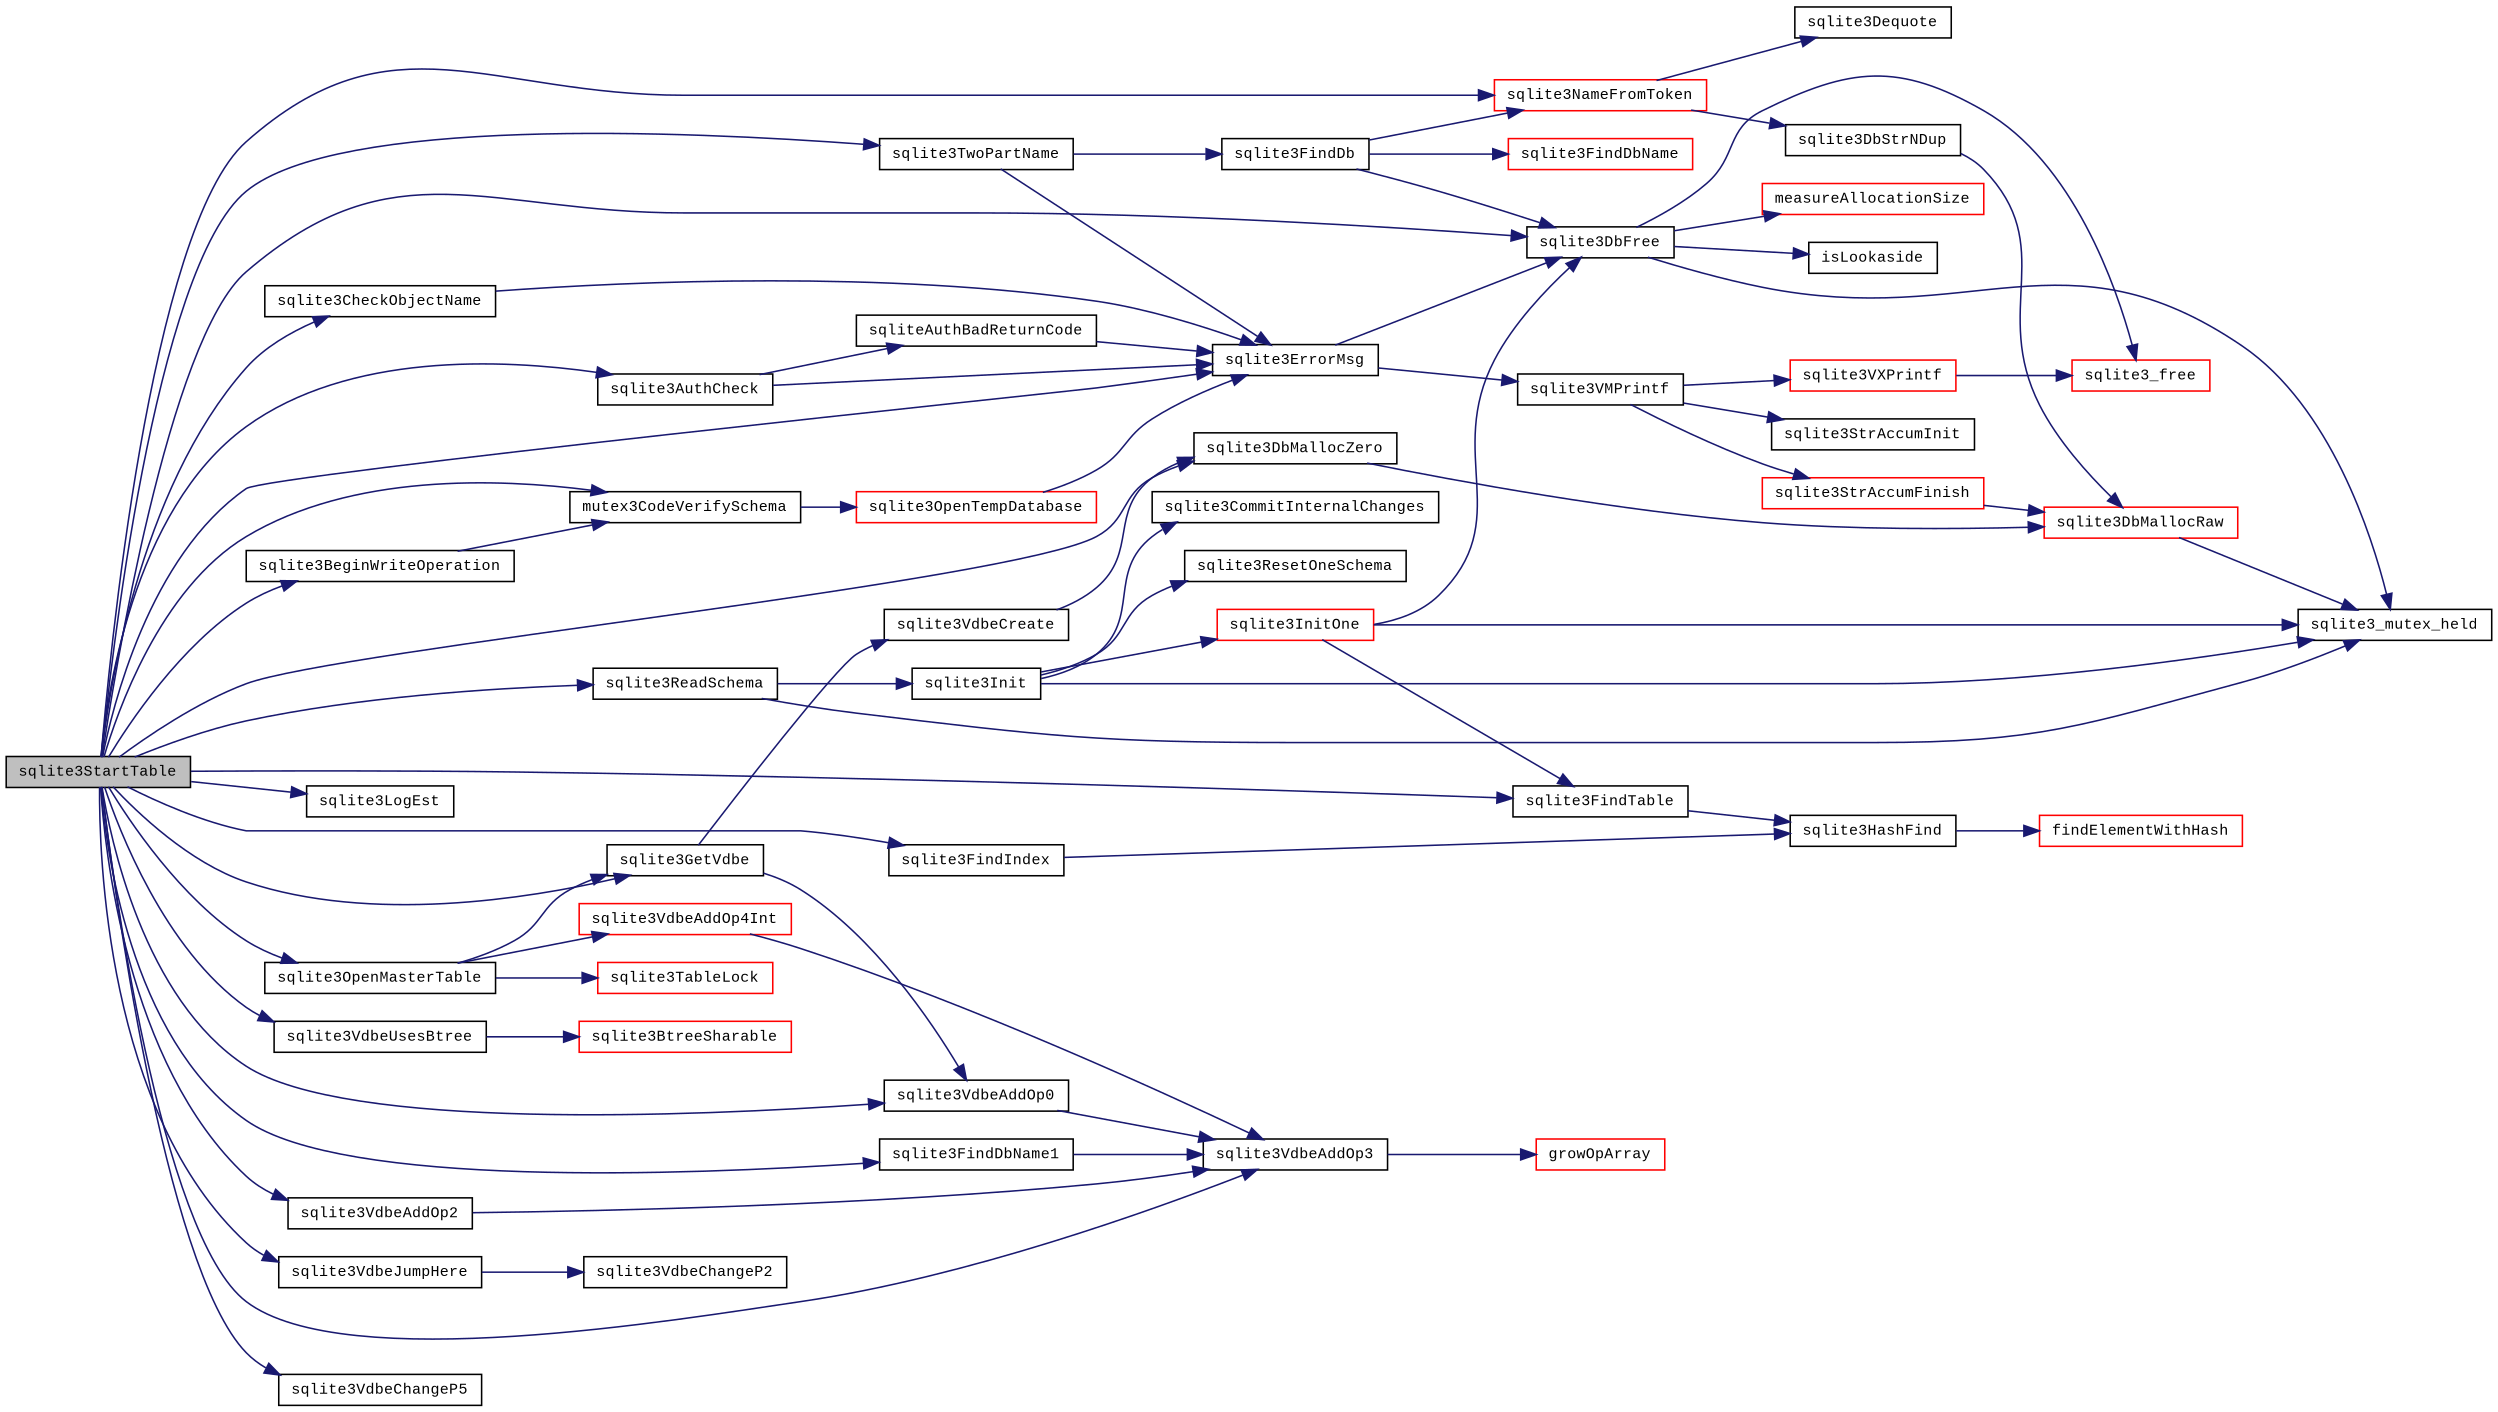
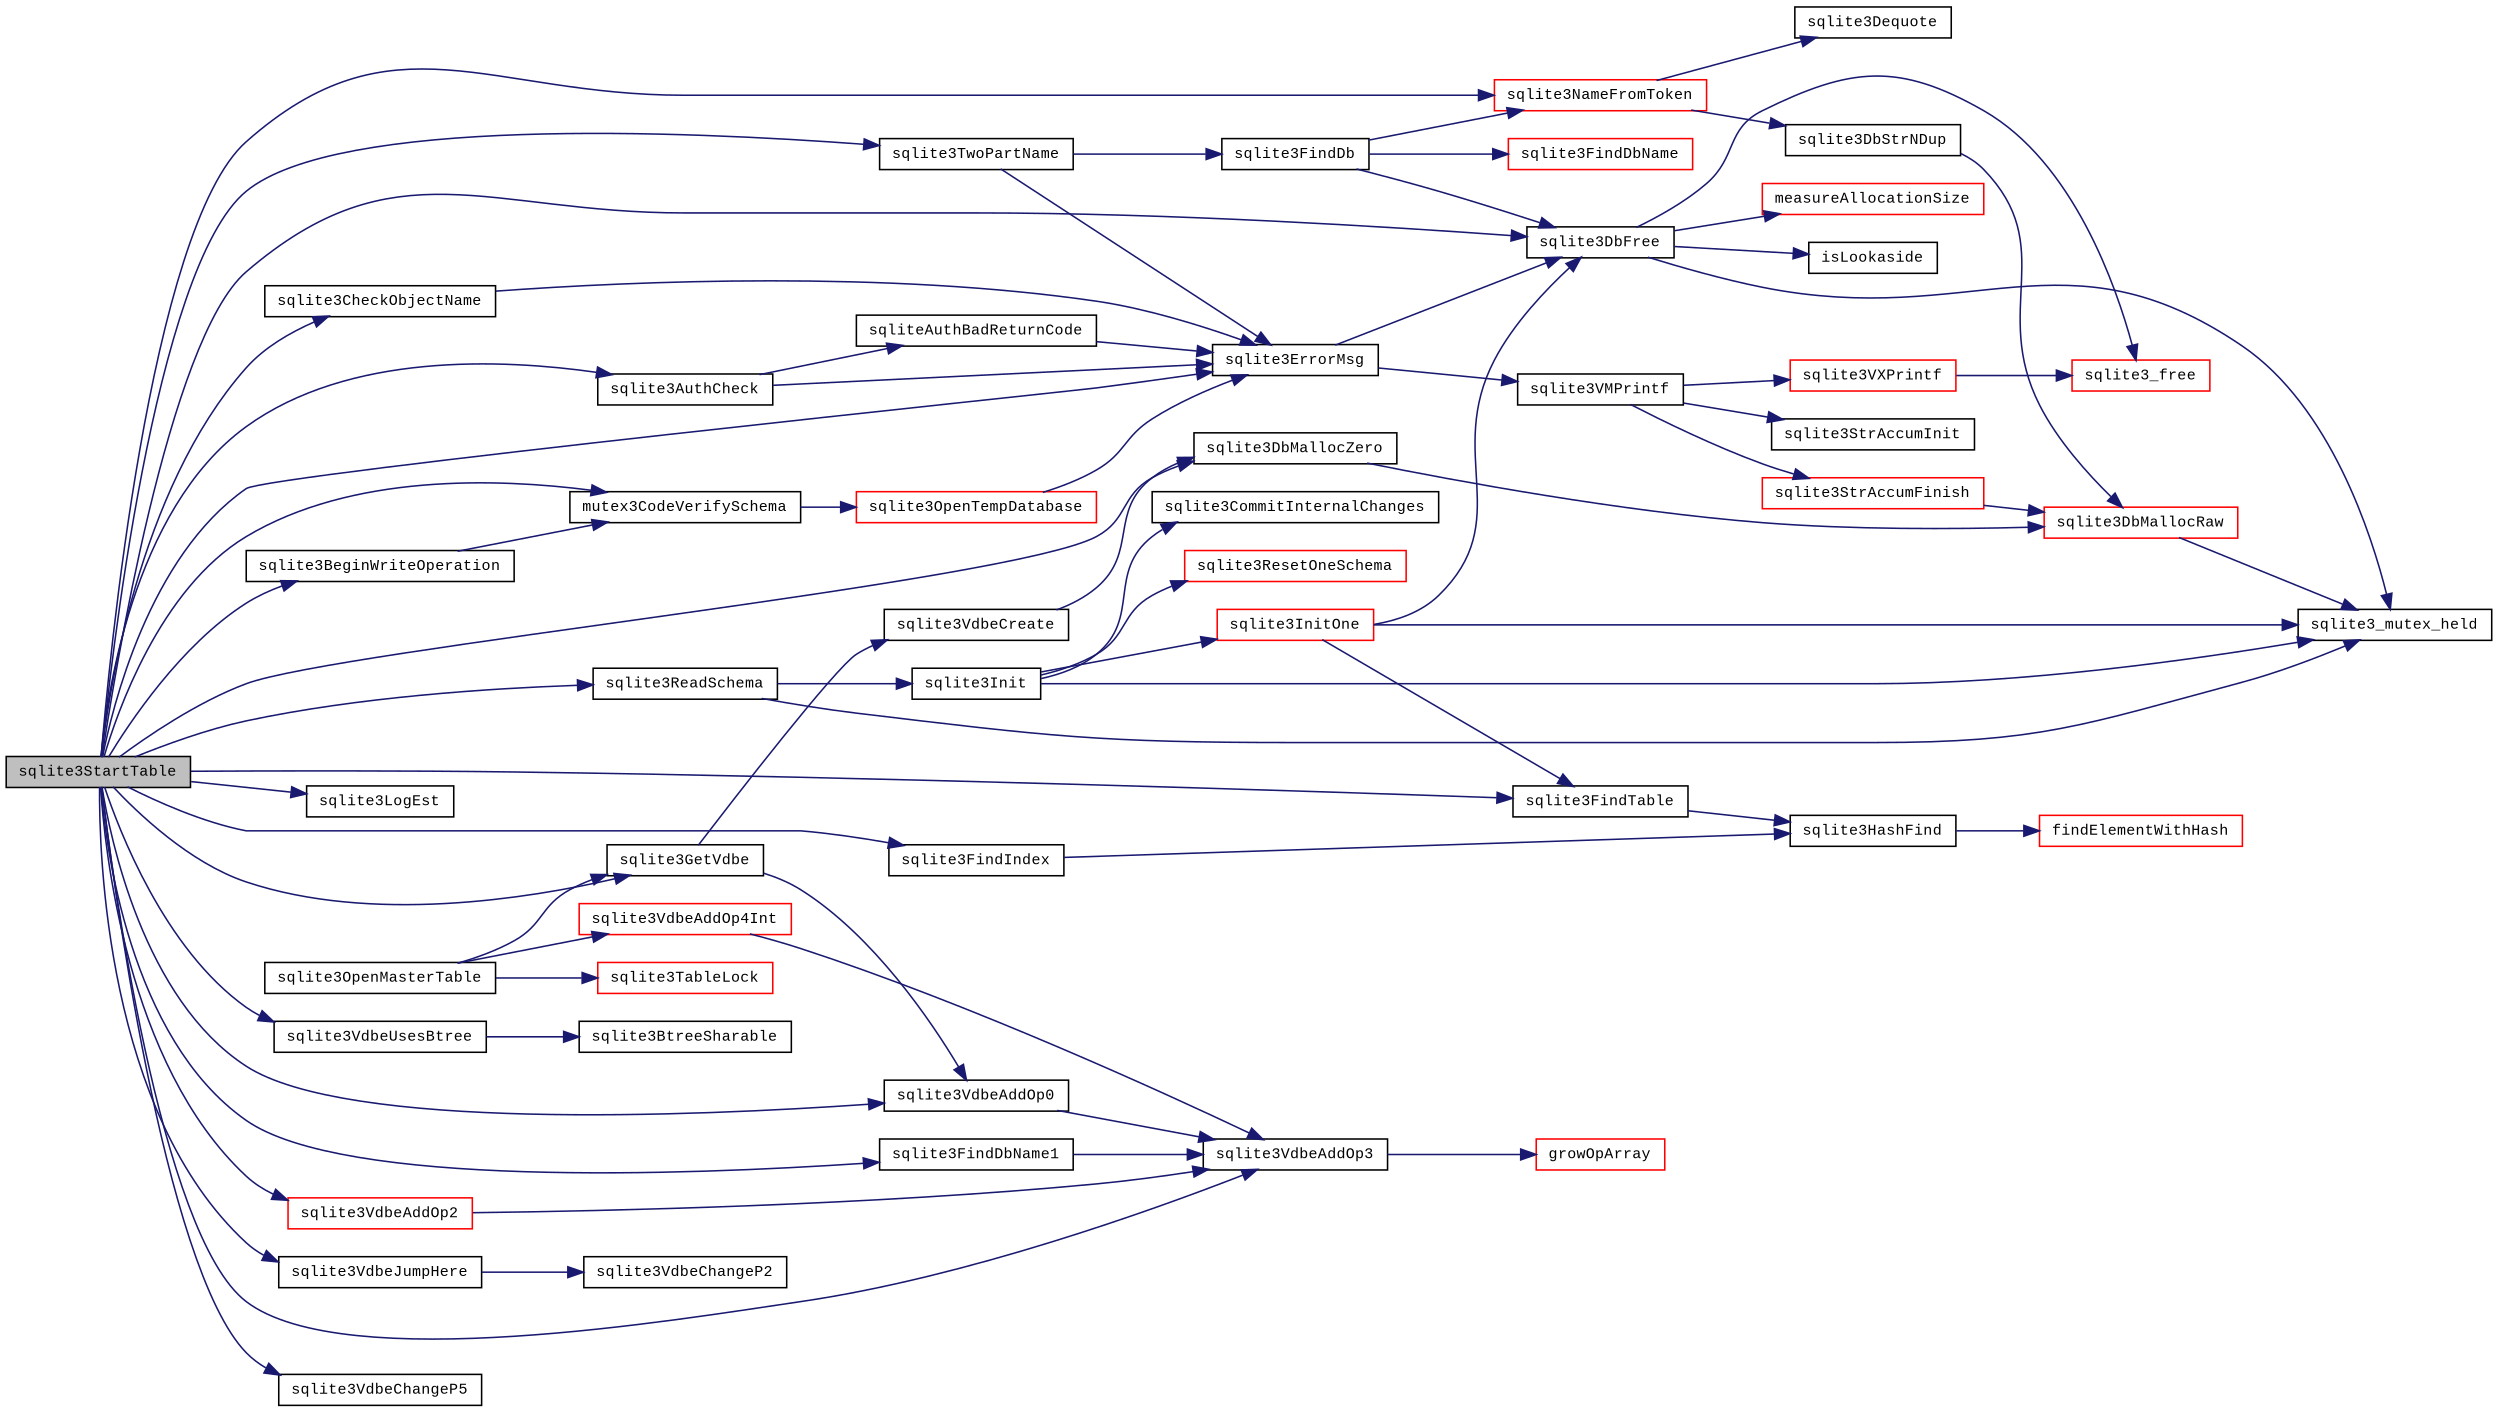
node "sqlite3ResetOneSchema": color black -> red
edge "sqlite3StartTable" -> "sqlite3OpenMasterTable": removed
node "sqlite3BtreeSharable": color red -> black
node "sqlite3VdbeAddOp2": color black -> red
